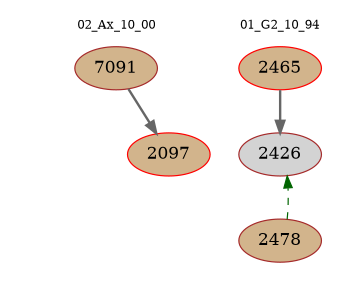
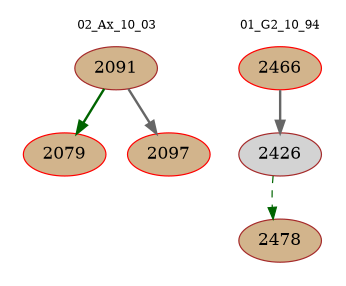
cluster "02_Ax_10_00": label "02_Ax_10_00" -> "02_Ax_10_03"
node "7091": label "7091" -> "2091"
node "2465": label "2465" -> "2466"
node "2079": added
edge "2478" -> "2426": reversed
